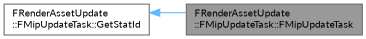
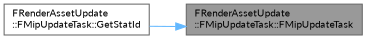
edge "FRenderAssetUpdate ::FMipUpdateTask::FMipUpdateTask" -> "FRenderAssetUpdate ::FMipUpdateTask::GetStatId": reversed
